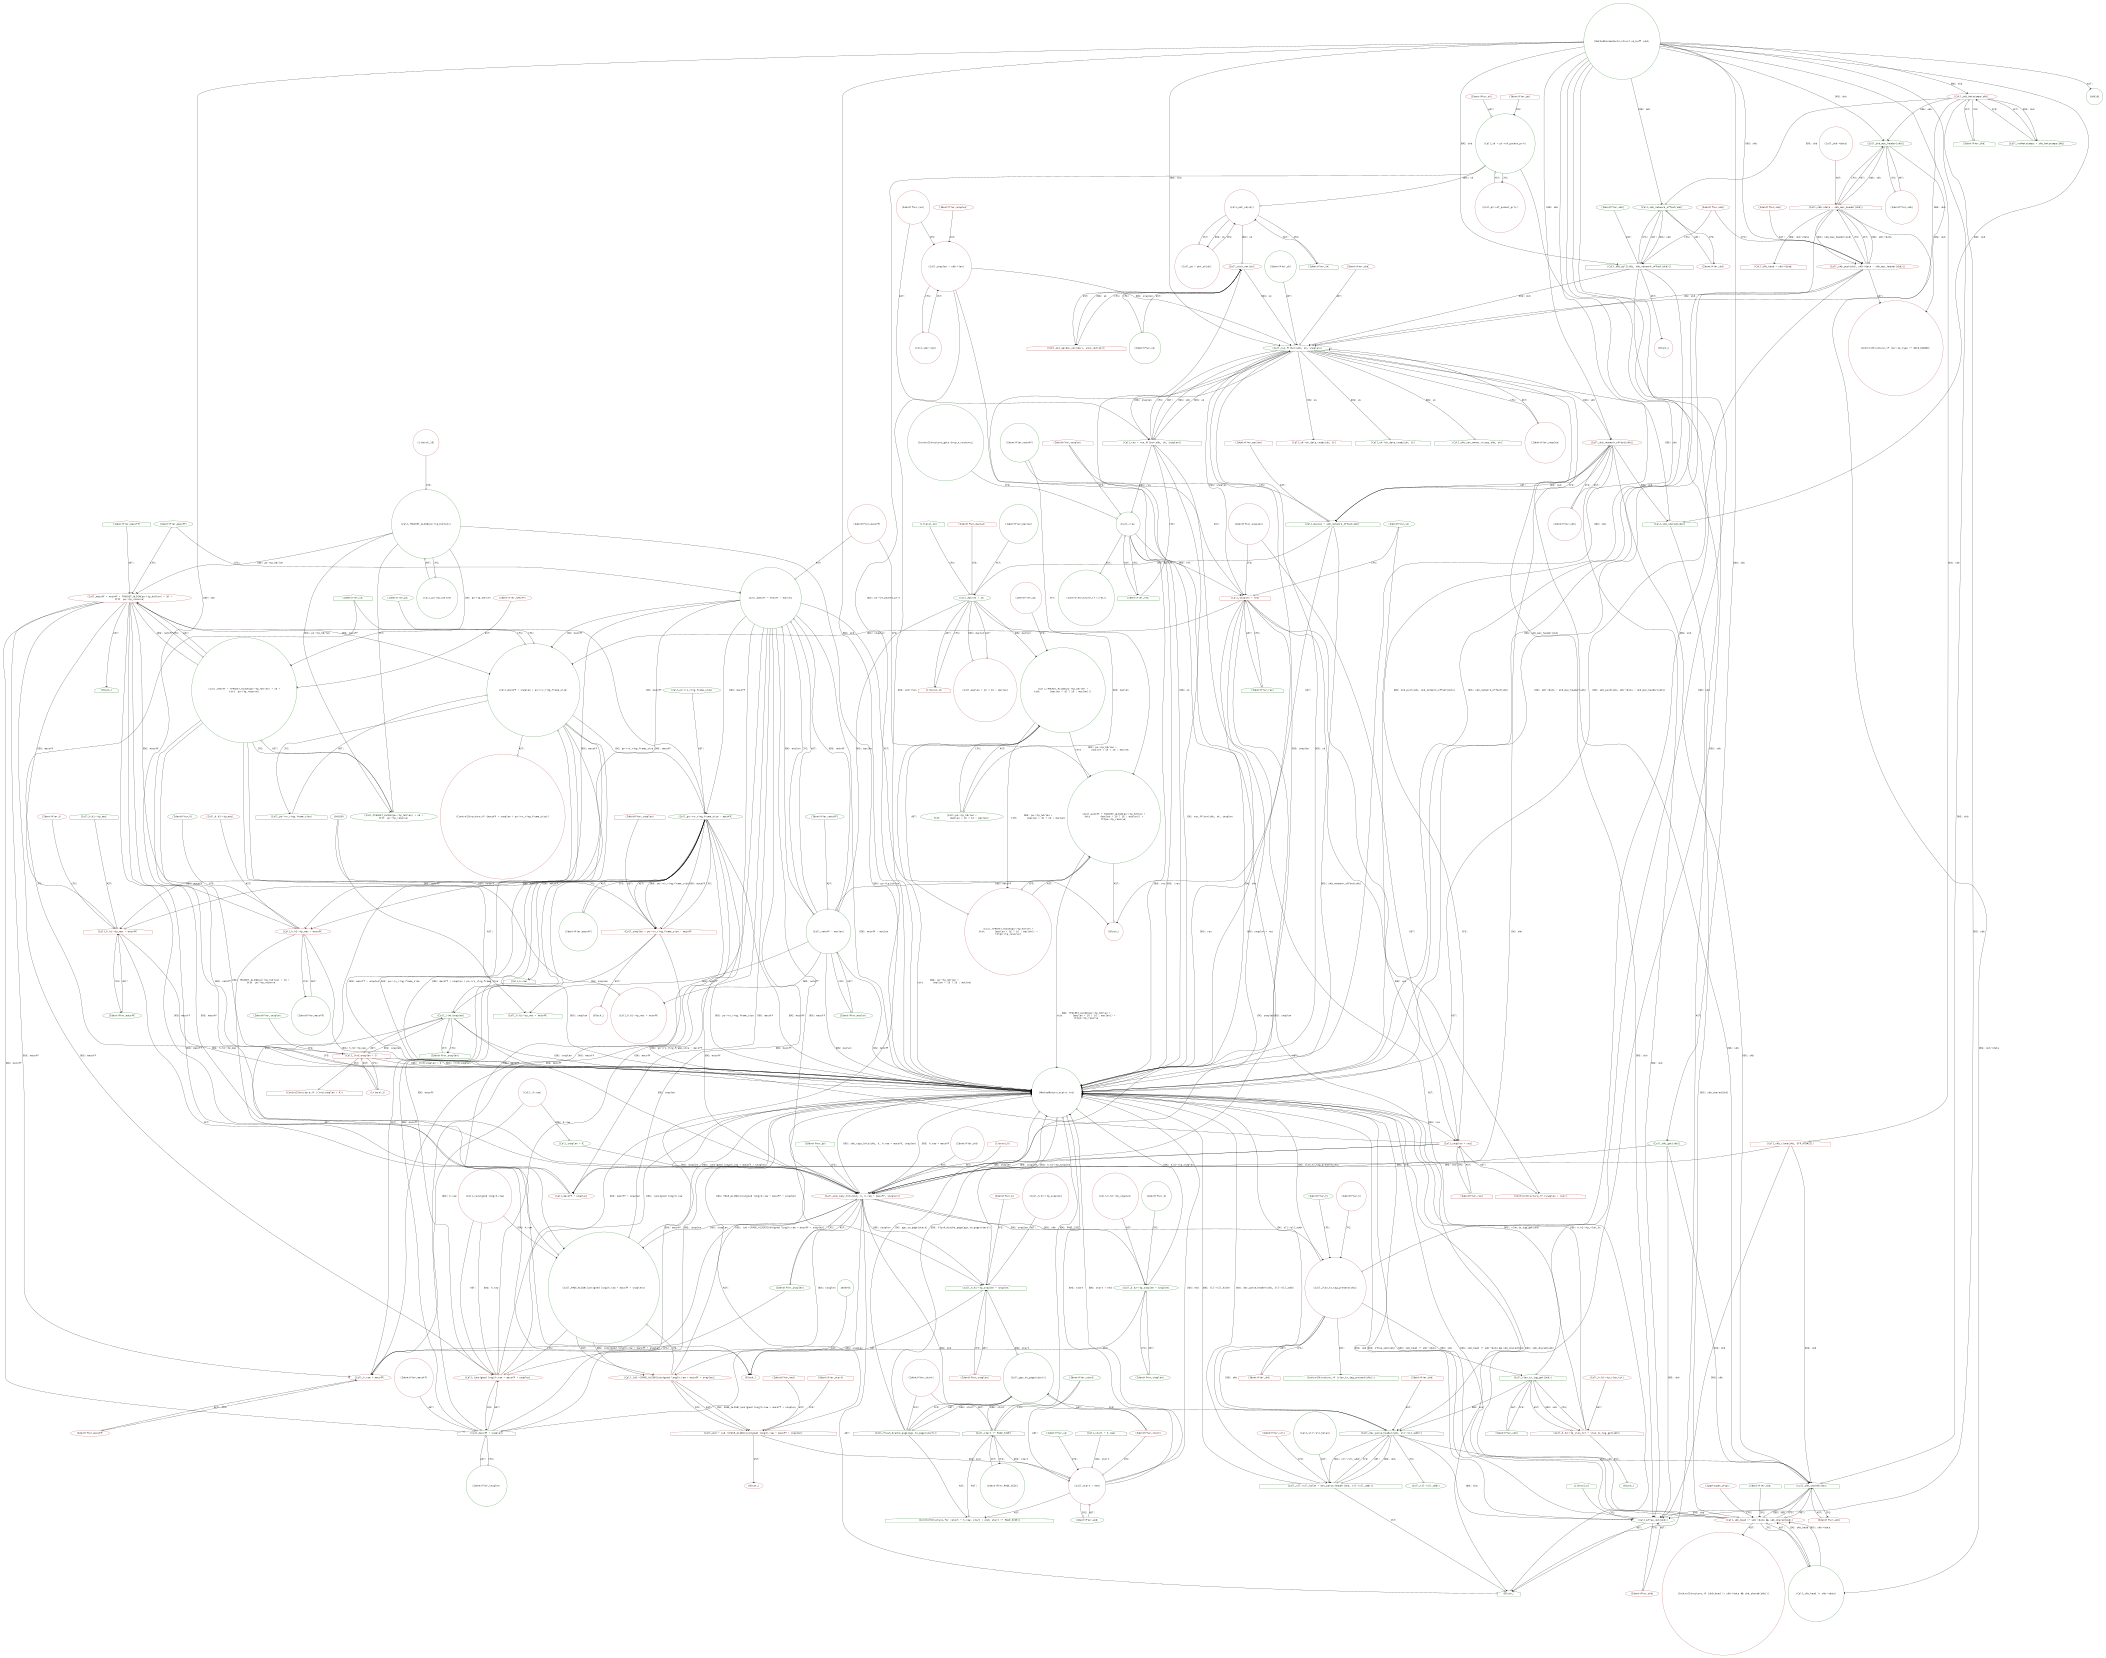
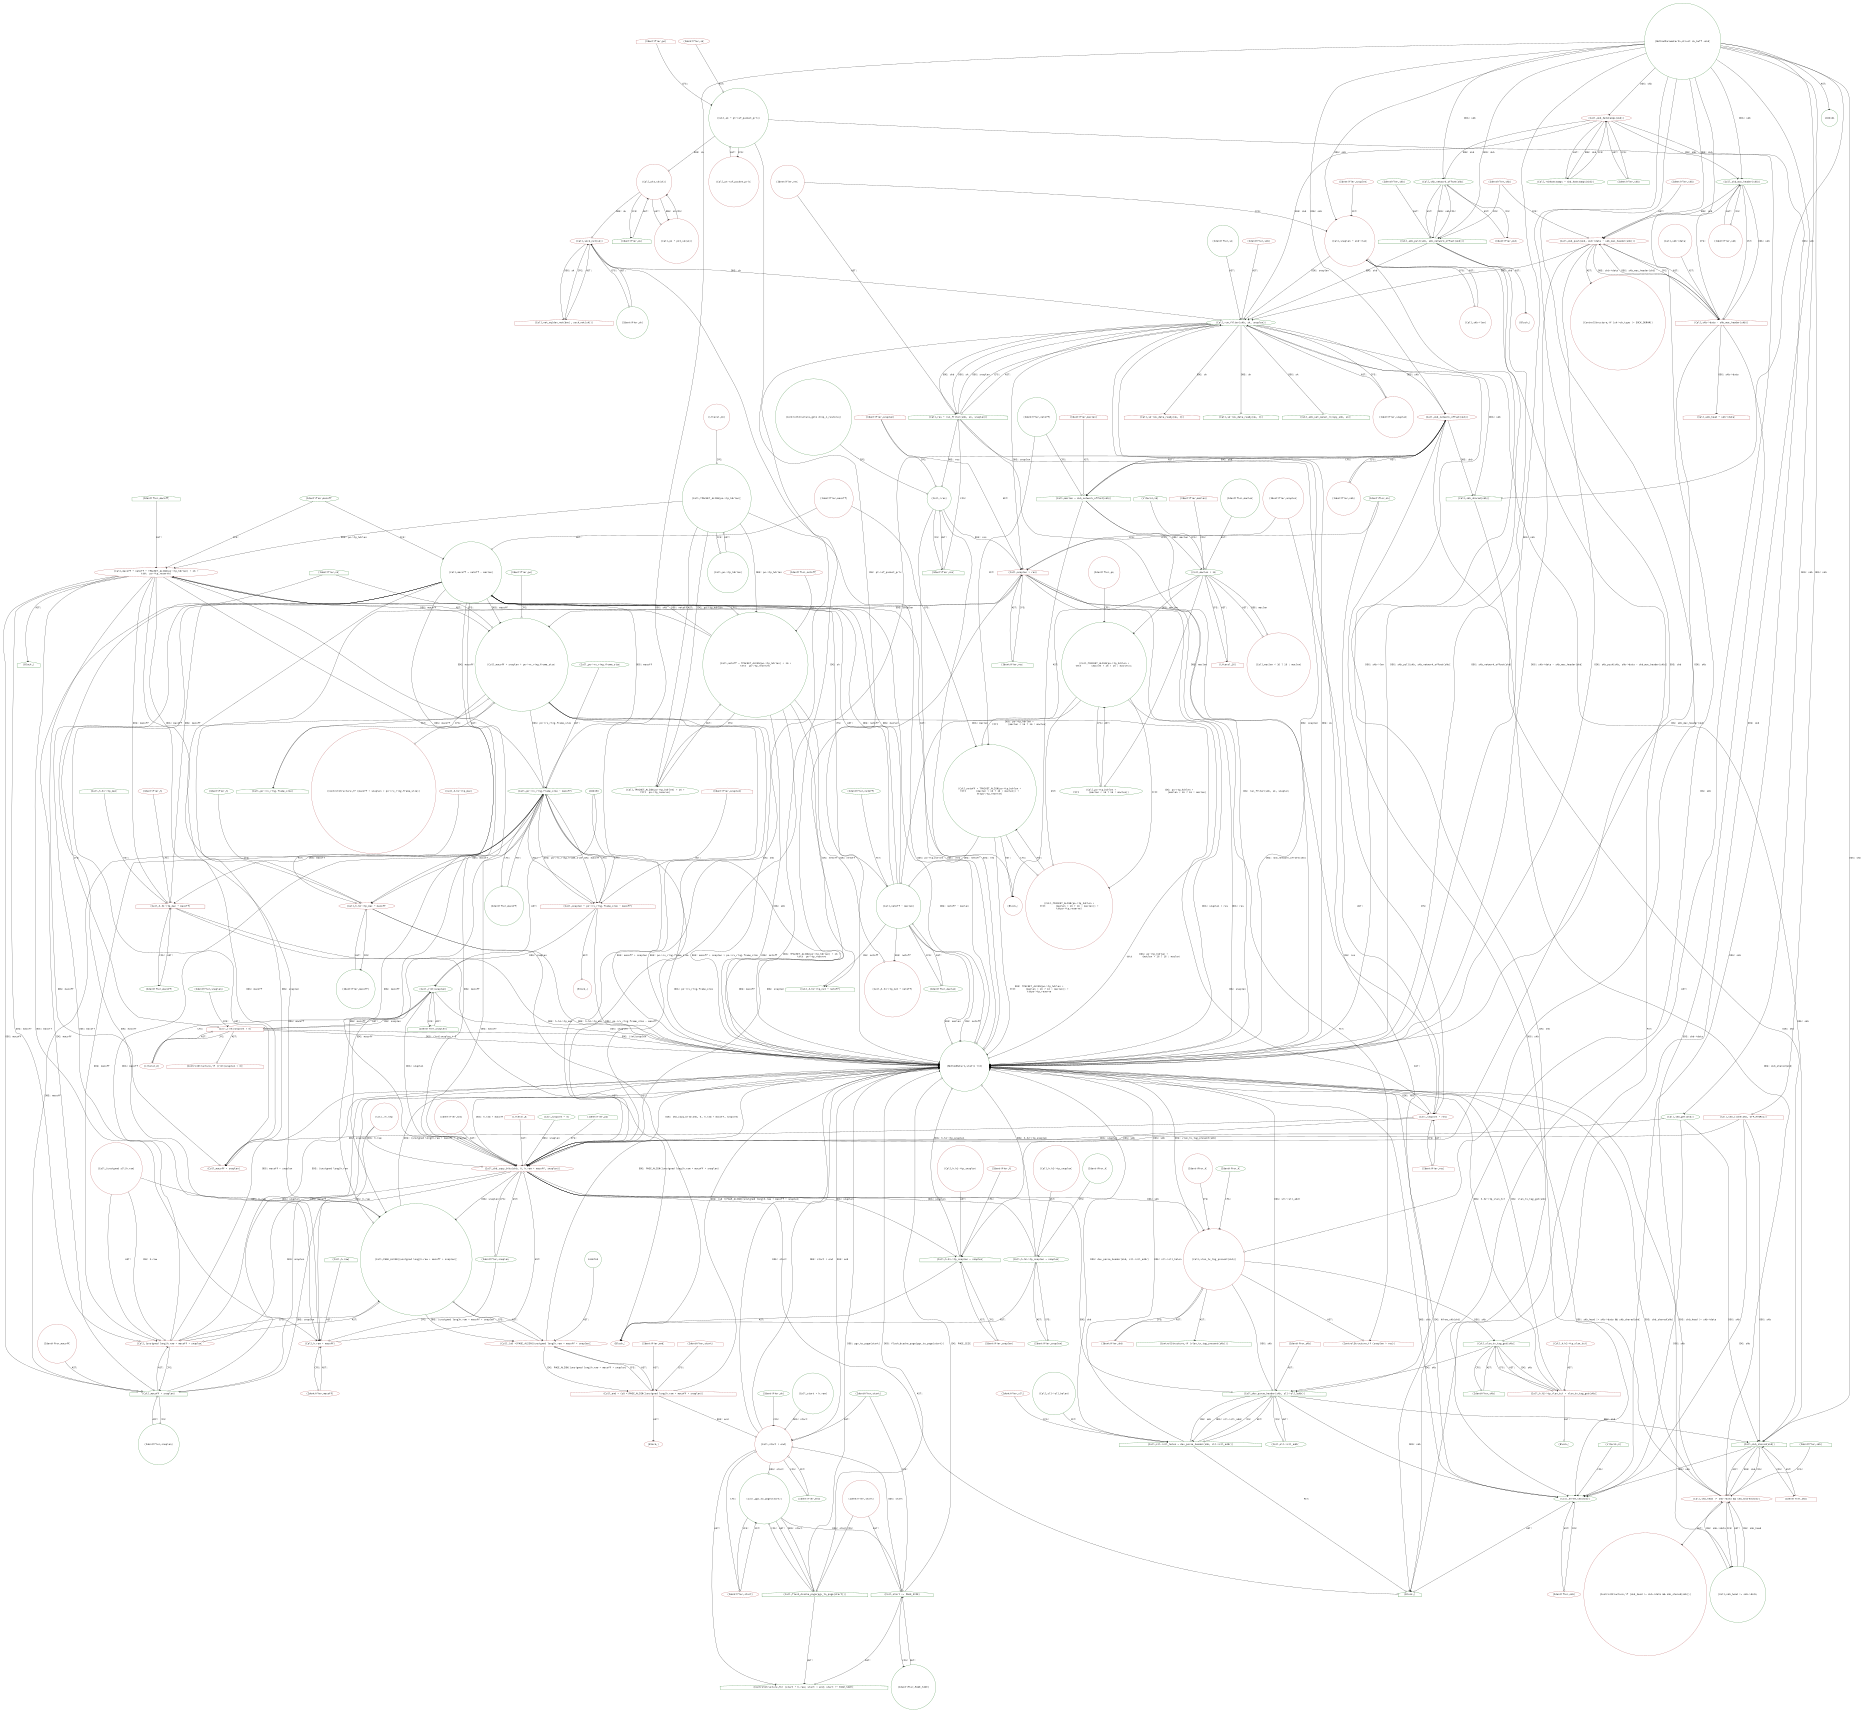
edge "(MethodParameterIn,struct sk_buff *skb)" -> "(Call,run_filter(skb, sk, snaplen))": now "(MethodParameterIn,struct sk_buff *skb)" -> "(Call,snaplen = skb->len)"
edge "(Call,skb_mac_header(skb))" -> "(ControlStructure,if (sk->sk_type != SOCK_DGRAM))": now "(Call,skb_mac_header(skb))" -> "(Call,skb_push(skb, skb->data - skb_mac_header(skb)))"
node "(ControlStructure,if (!res))": removed
edge "(Call,po->rx_ring.frame_size - macoff)" -> "(Call,h.raw)": now "(Call,po->rx_ring.frame_size - macoff)" -> "(Call,h.raw + macoff)"
edge "(Call,!h.raw)" -> "(Call,snaplen = 0)": now "(Call,!h.raw)" -> "(Call,skb_copy_bits(skb, 0, h.raw + macoff, snaplen))"
edge "(Call,snaplen = res)" -> "(ControlStructure,if (snaplen > res))": now "(Call,vlan_tx_tag_present(skb))" -> "(ControlStructure,if (snaplen > res))"
node "(Call,(unsigned long)h.raw)": label "(Call,(unsigned long)h.raw)" -> "(Call,(unsigned sll)h.raw)"
edge "(Call,h.h1->tp_snaplen = snaplen)" -> "(Call,pgv_to_page(start))": now "(Call,start < end)" -> "(Call,pgv_to_page(start))"
edge "(Call,(unsigned long)h.raw + macoff + snaplen)" -> "(Call,PAGE_ALIGN((unsigned long)h.raw + macoff + snaplen))": added, label "AST:"
edge "(Call,sll->sll_addr)" -> "(Call,dev_parse_header(skb, sll->sll_addr))": added, label "AST:"
node "(Call,start = h.raw)": shape house -> circle
node "(JumpTarget,drop:)": removed
